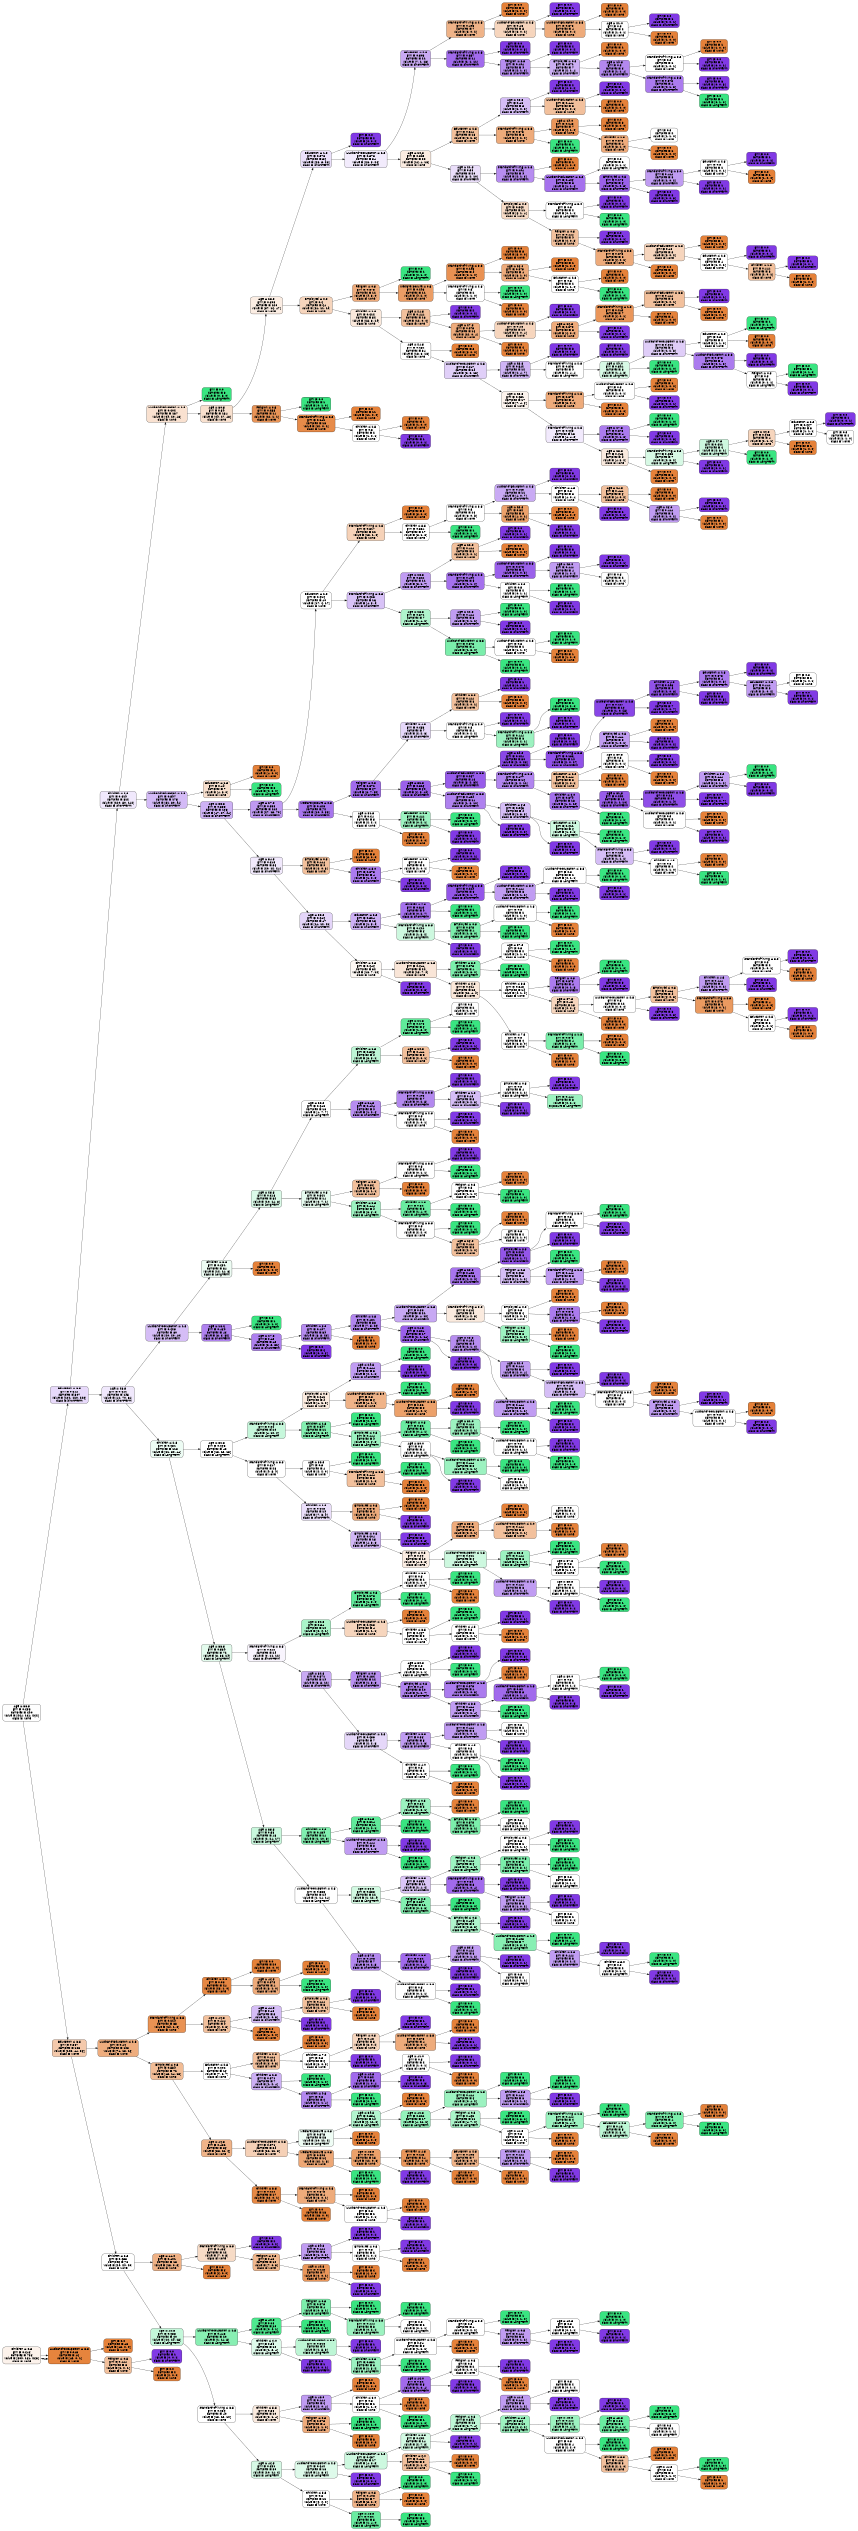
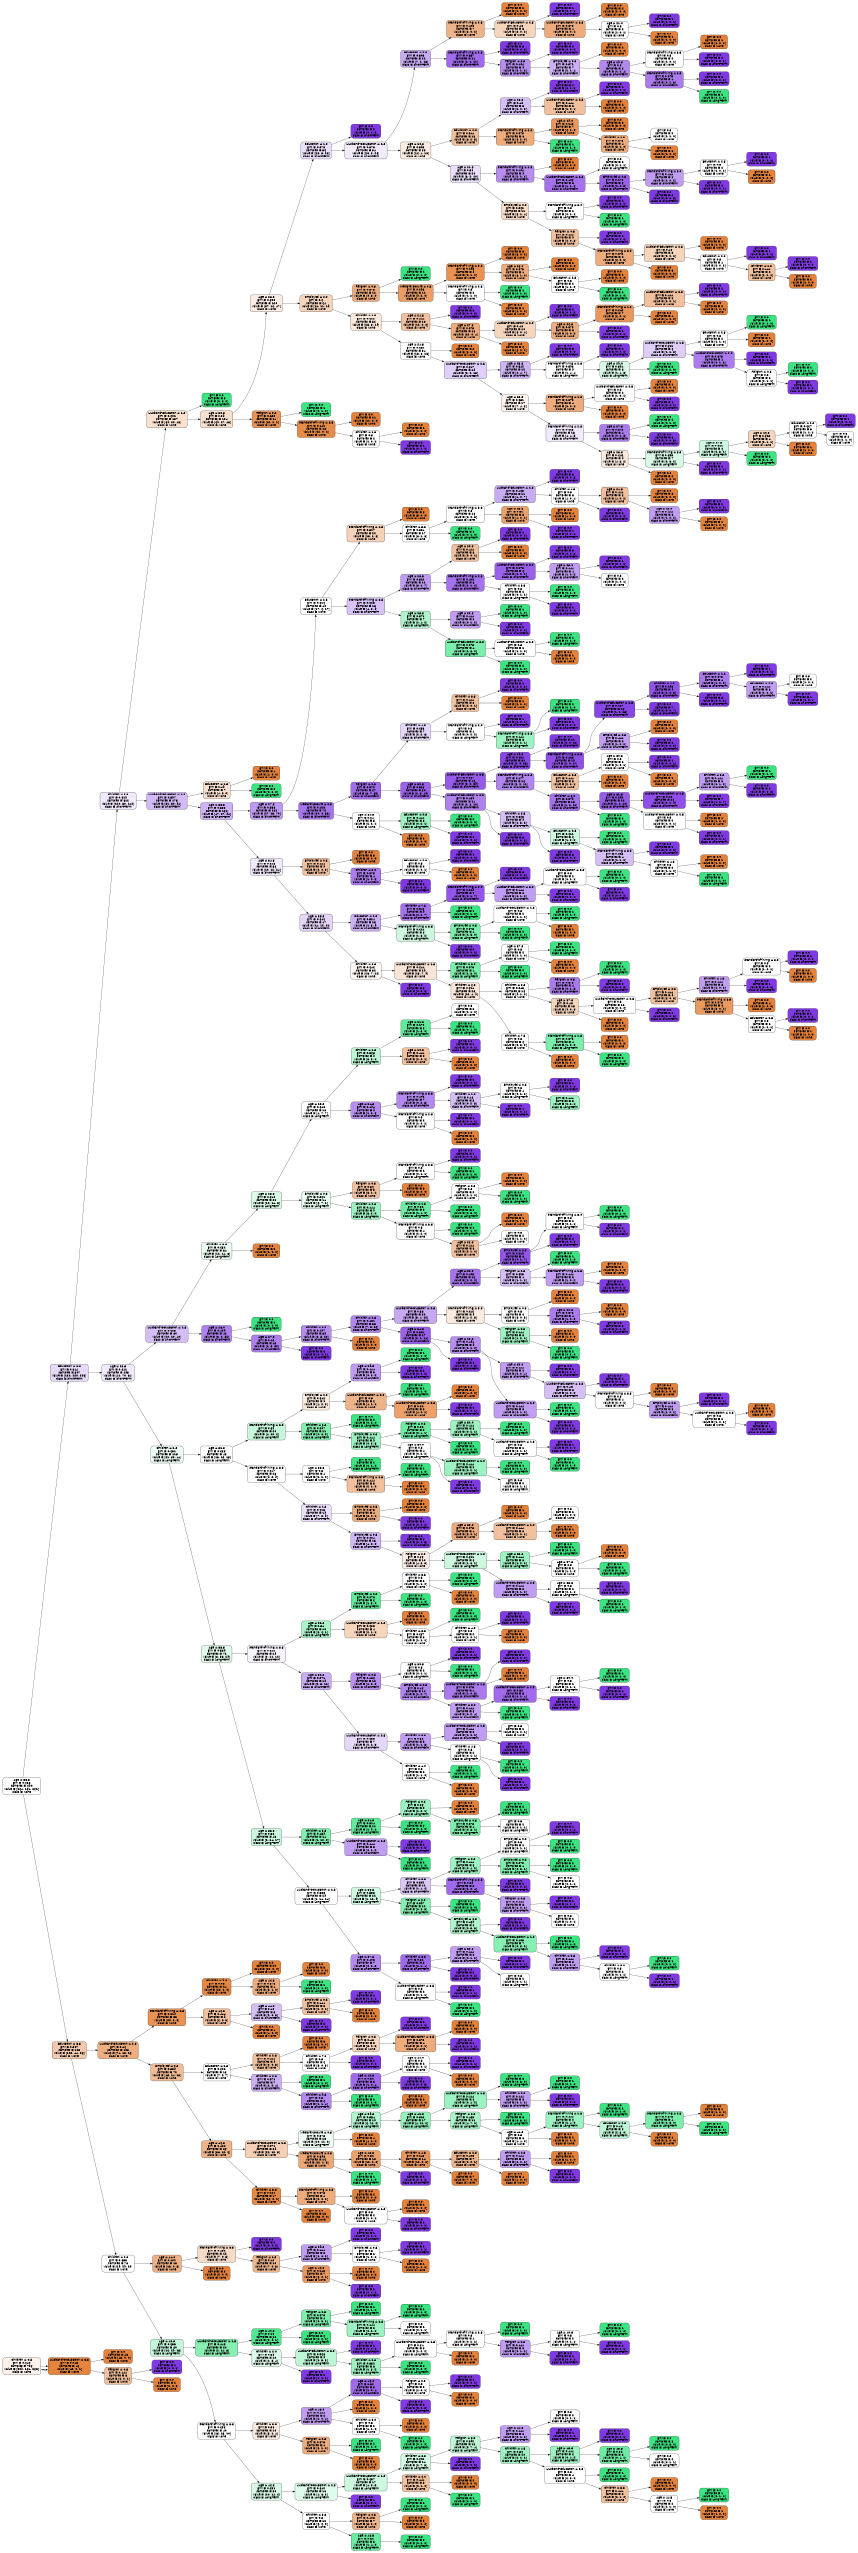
node "gini = 0.444": text "exposure = Long-Term" -> "class = Long-Term"
edge "Children ≤ 8.0" -> "Age ≤ 46.0": now "Age ≤ 48.0" -> "Age ≤ 46.0"
